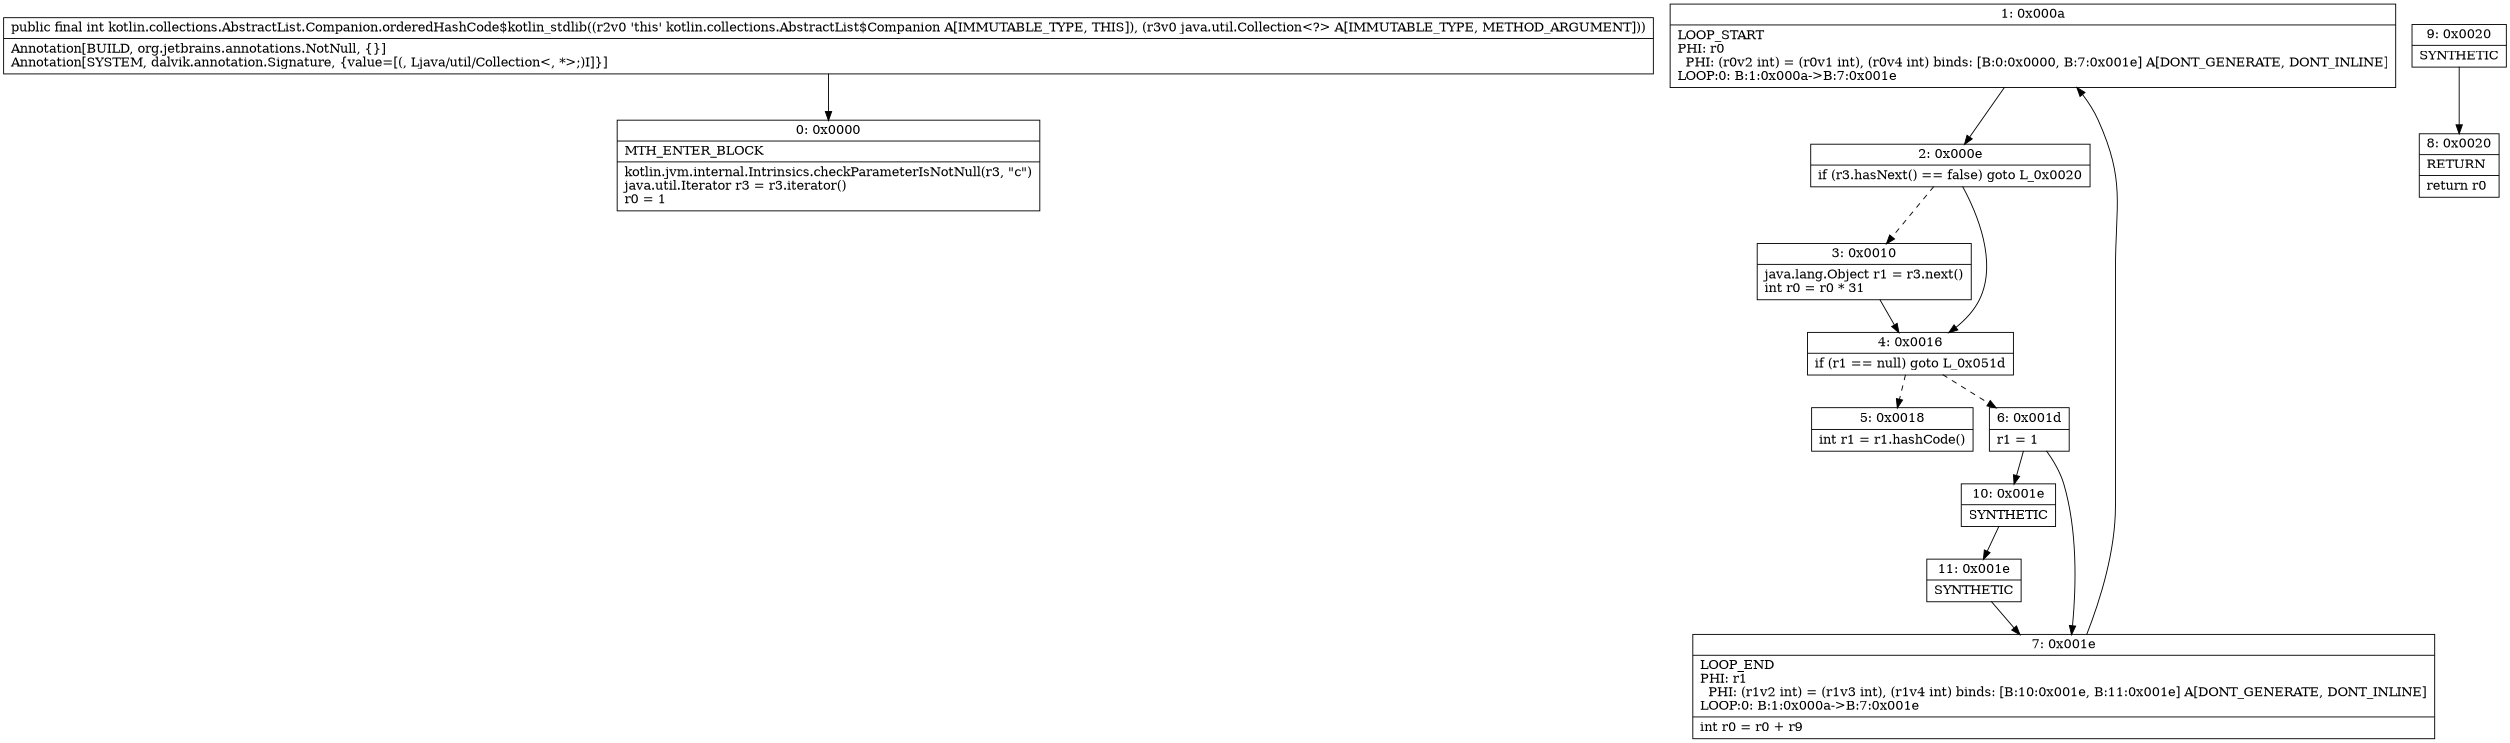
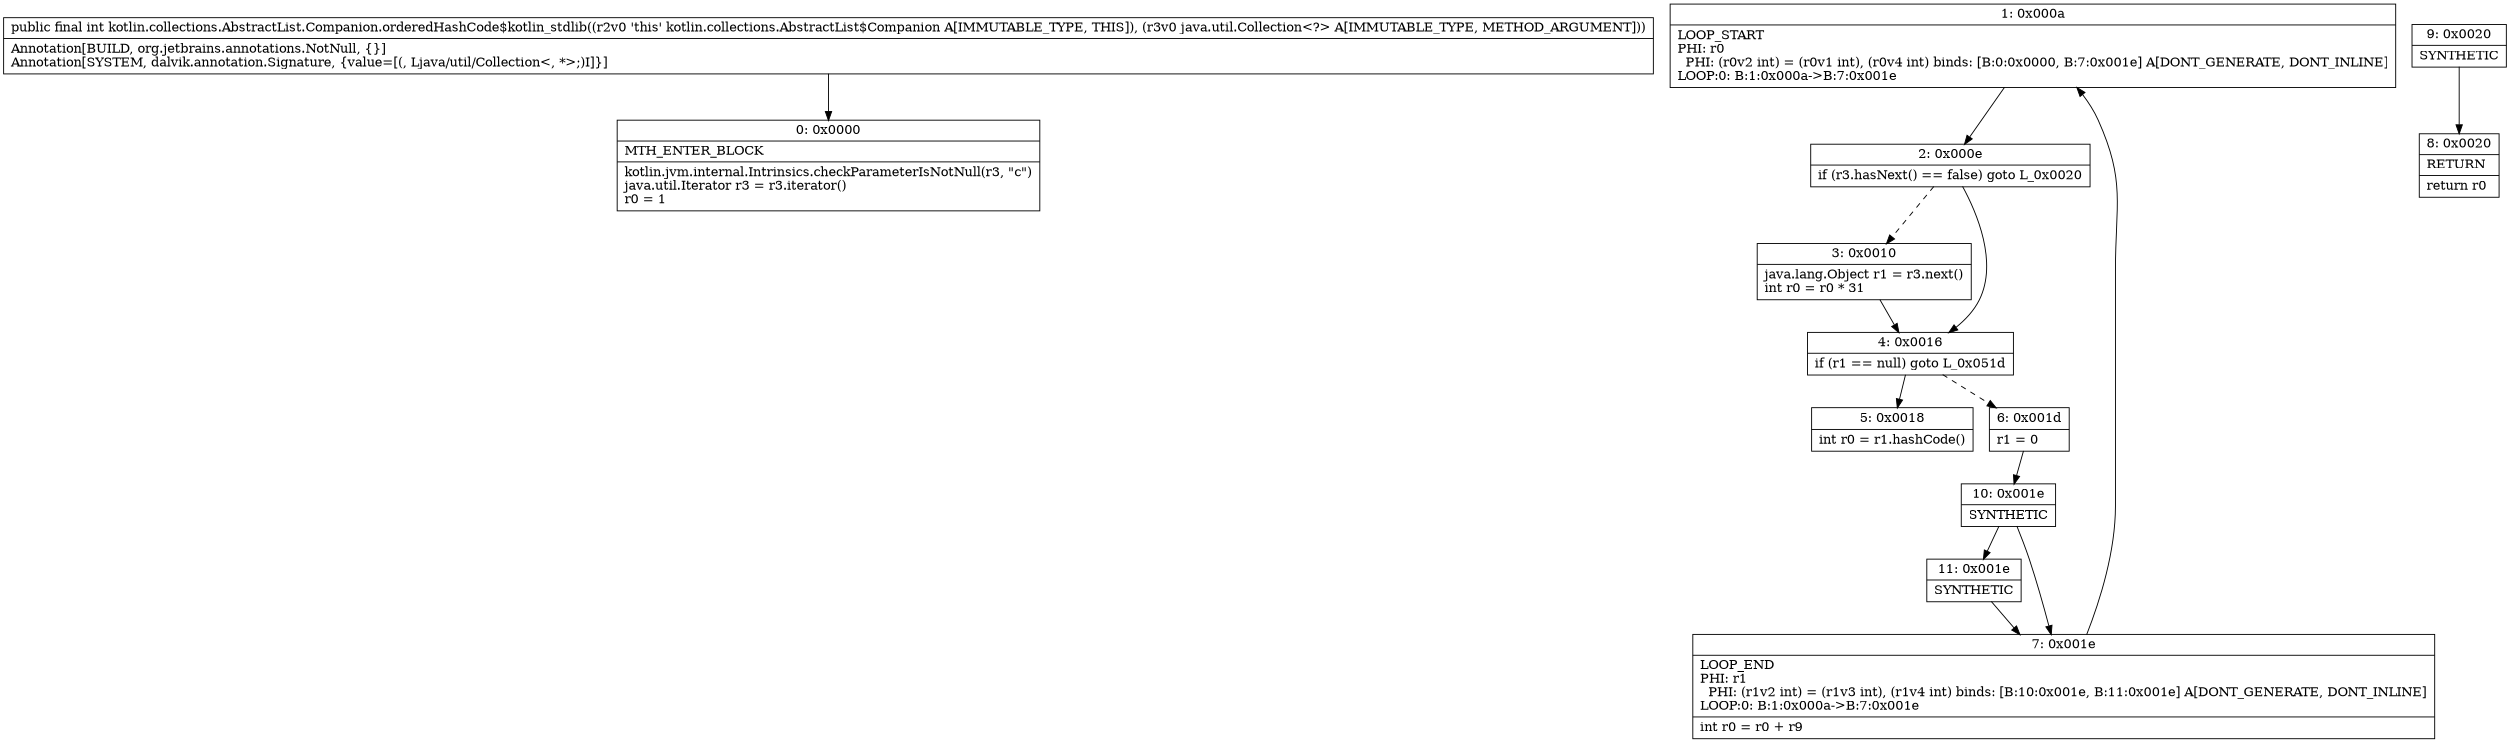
edge "4: 0x0016" -> "5: 0x0018": style dashed -> solid
node "5: 0x0018": text "int r1 = r1.hashCode()" -> "int r0 = r1.hashCode()"
node "6: 0x001d": text "r1 = 1" -> "r1 = 0"
edge "6: 0x001d" -> "7: 0x001e": now "10: 0x001e" -> "7: 0x001e"
